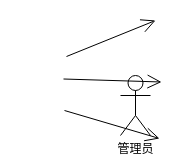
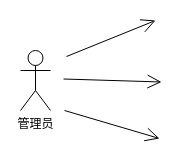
node "管理员": moved (136, 106) -> (36, 81)
